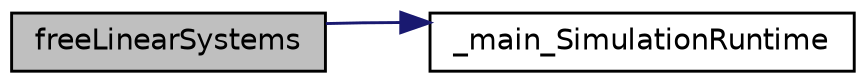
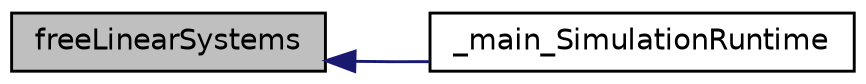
edge "freeLinearSystems" -> "_main_SimulationRuntime": reversed
